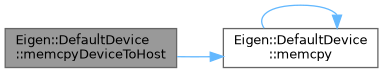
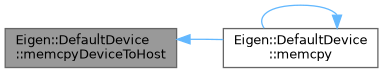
edge "Eigen::DefaultDevice ::memcpyDeviceToHost" -> "Eigen::DefaultDevice ::memcpy": reversed
